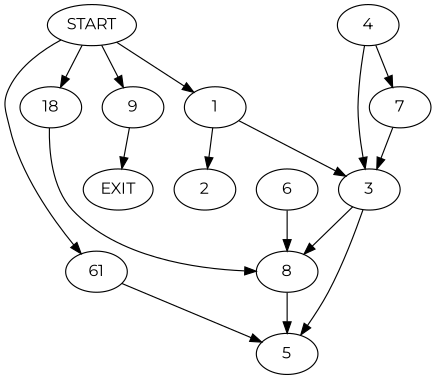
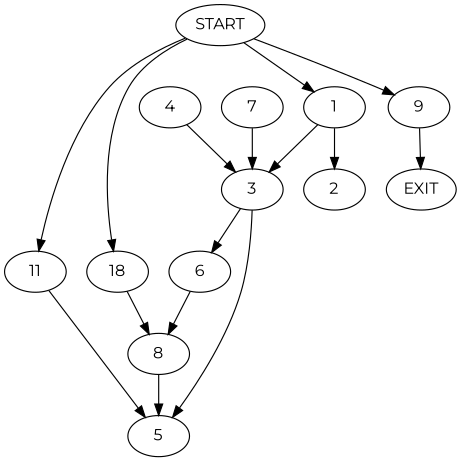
edge "4" -> "7": removed
edge "3" -> "8": now "3" -> "6"
node "61": label "61" -> "11"
